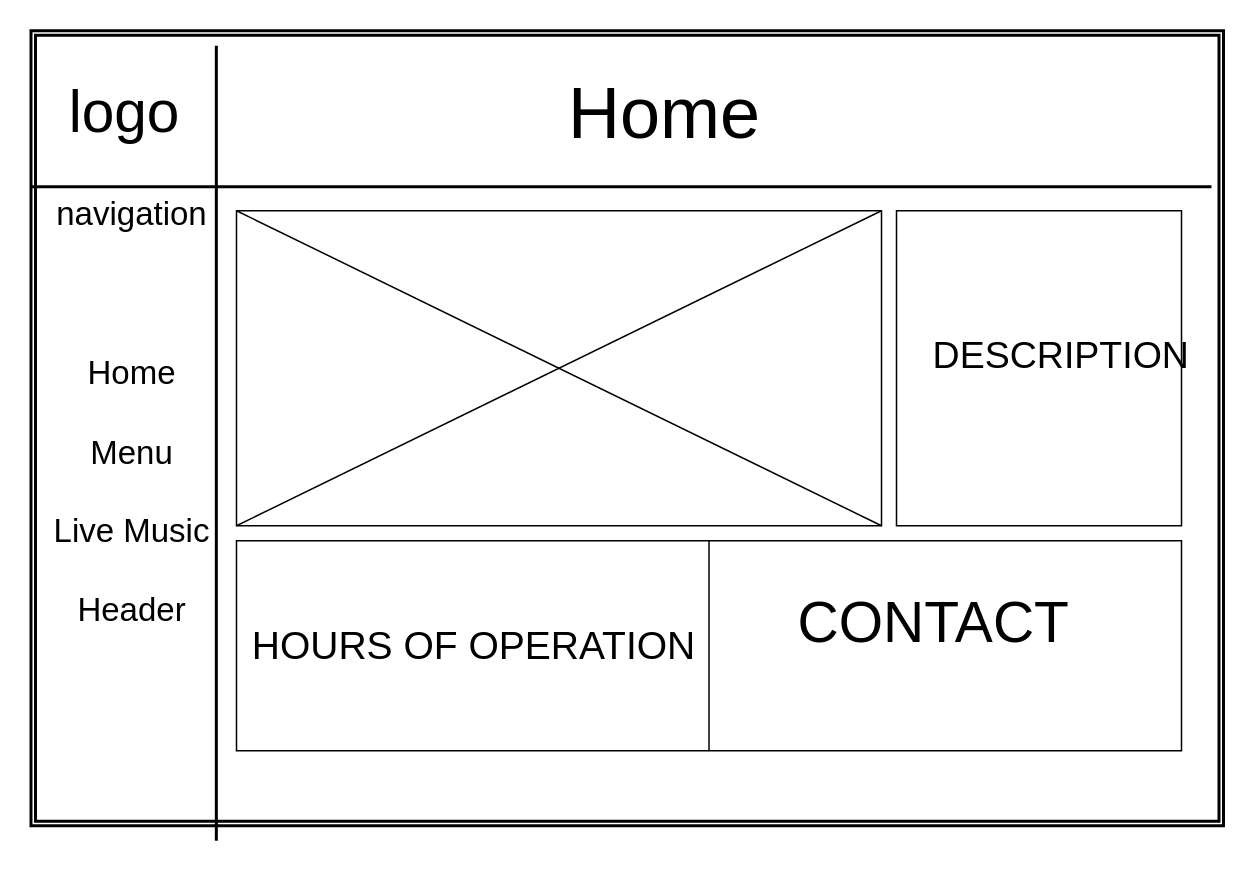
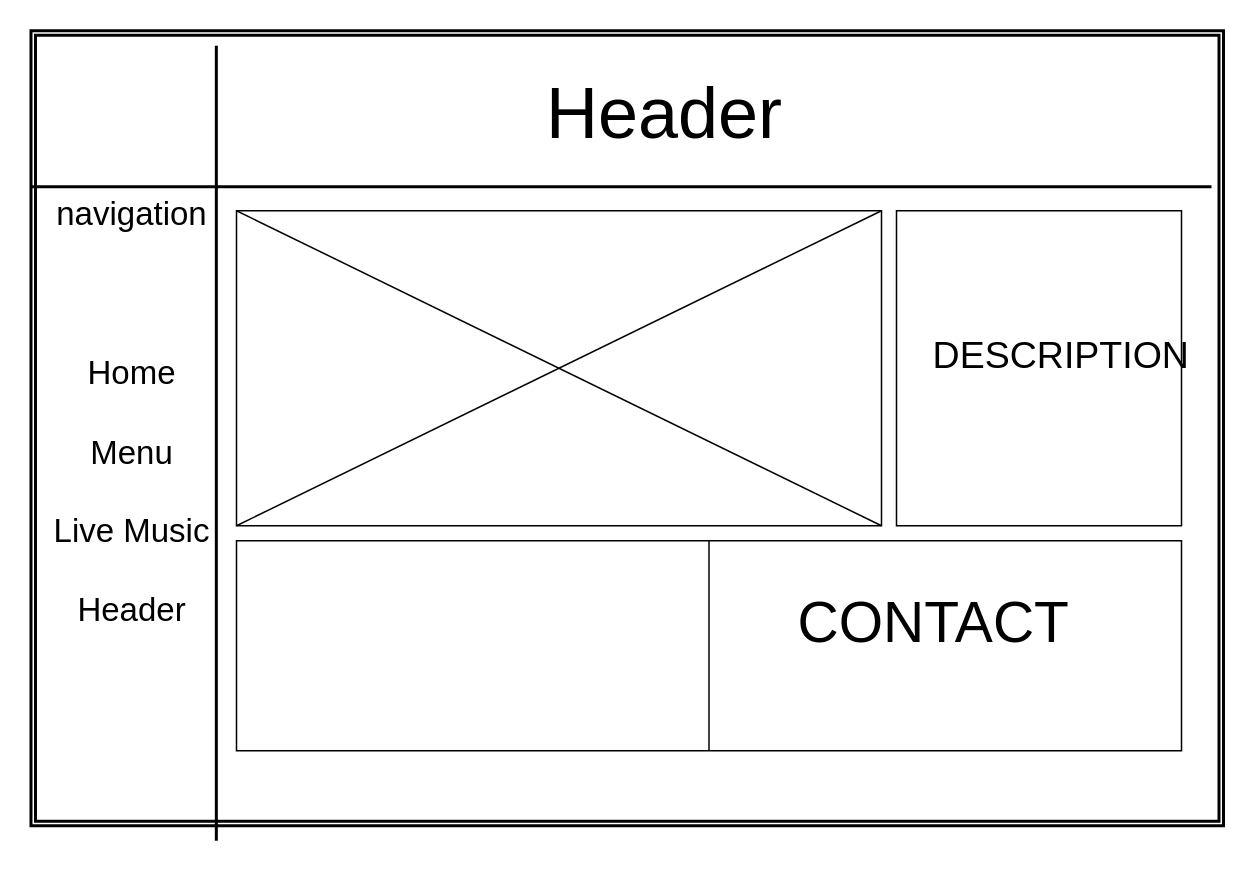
node "logo": removed
node "Home": label "Home" -> "Header"
node "HOURS OF OPERATION": removed
